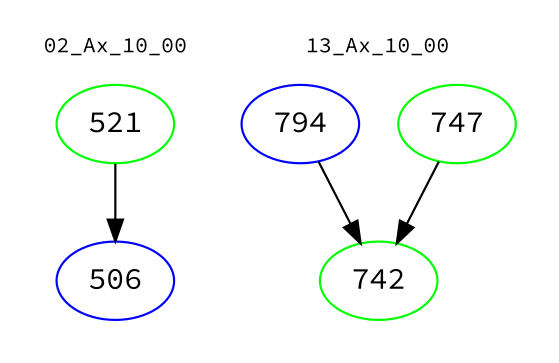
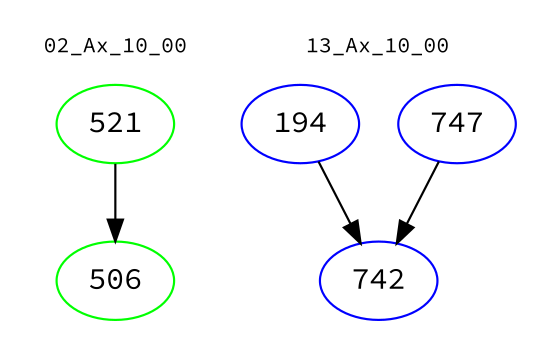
node "794": label "794" -> "194"
node "747": color green -> blue
node "506": color blue -> green
node "742": color green -> blue
